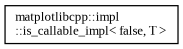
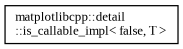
node "matplotlibcpp::impl ::is_callable_impl< false, T >": label "matplotlibcpp::impl ::is_callable_impl< false, T >" -> "matplotlibcpp::detail ::is_callable_impl< false, T >"
